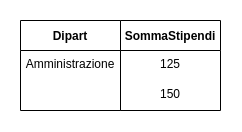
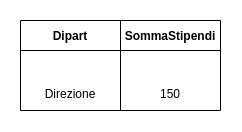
node "Amministrazione": removed
node "125": removed
node "Direzione": added
